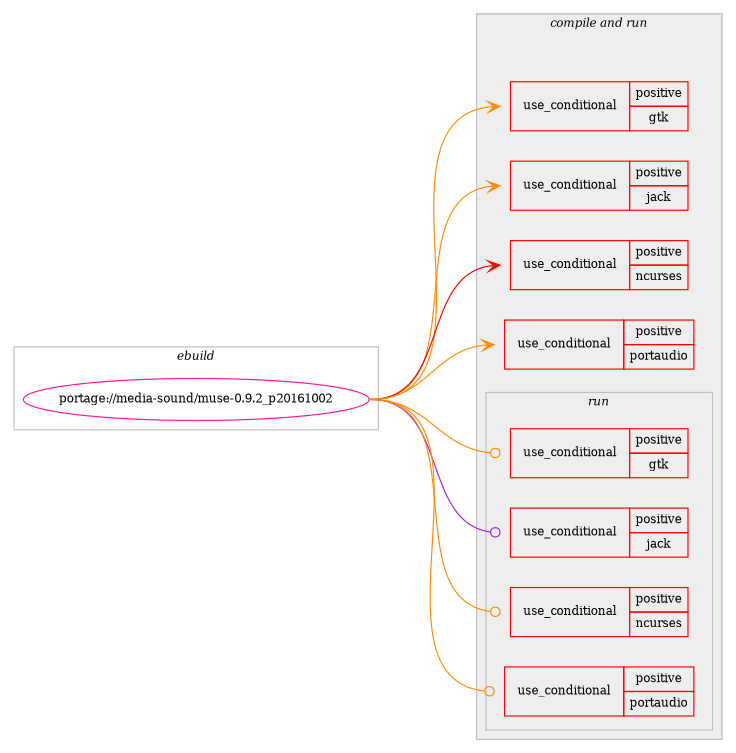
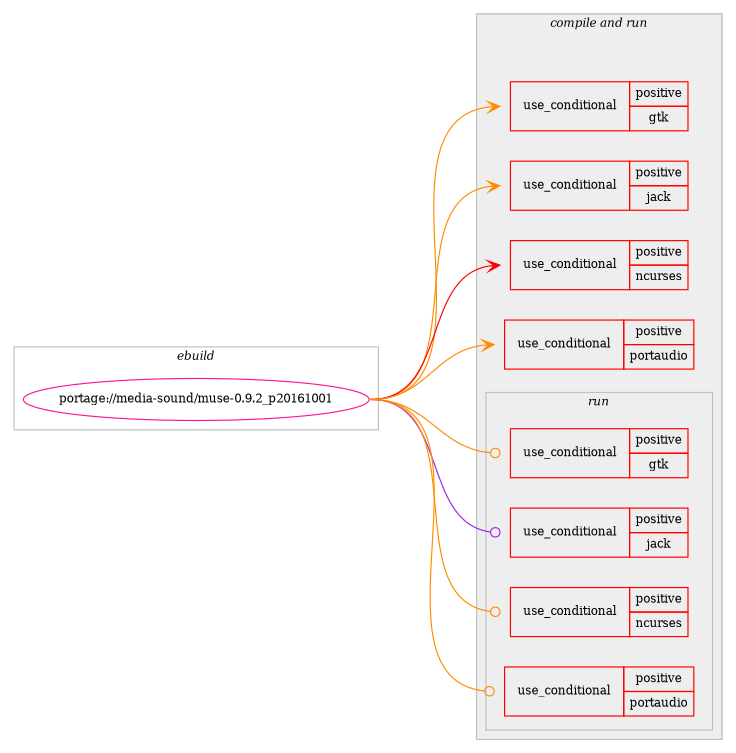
node "portage://media-sound/muse-0.9.2_p20161002": label "portage://media-sound/muse-0.9.2_p20161002" -> "portage://media-sound/muse-0.9.2_p20161001"
